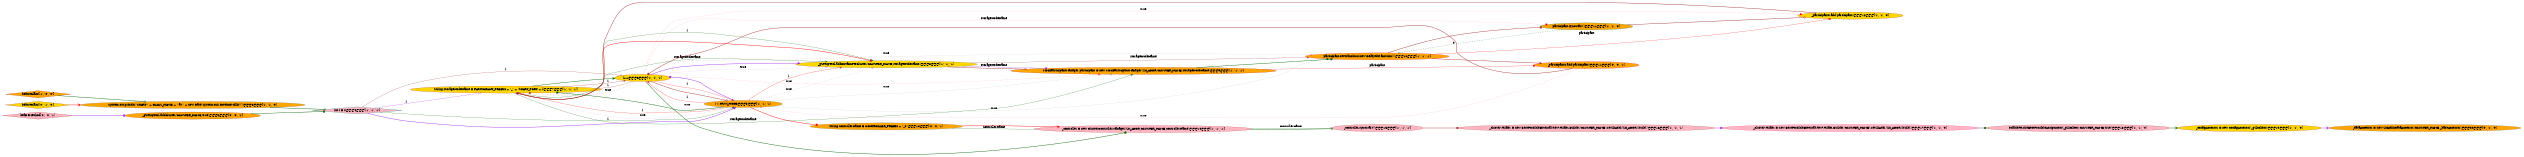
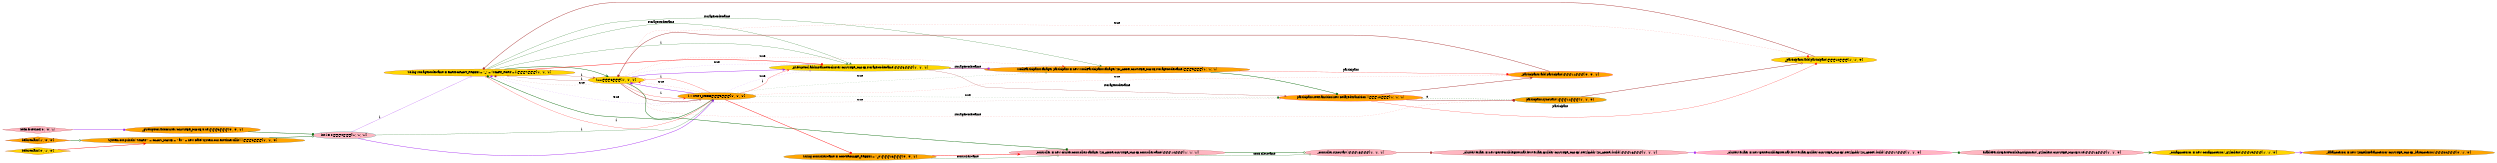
edge "int i = 0@@@4@@@['1', '1', '1']" -> "i++@@@6@@@['1', '1', '1']": removed, label "i"
node "int i = 0@@@4@@@['1', '1', '1']": shape diamond -> ellipse
edge "_participants.add(participant)@@@11@@@['0', '0', '1']" -> "i < NUM_NODE@@@5@@@['1', '1', '1']": reversed
